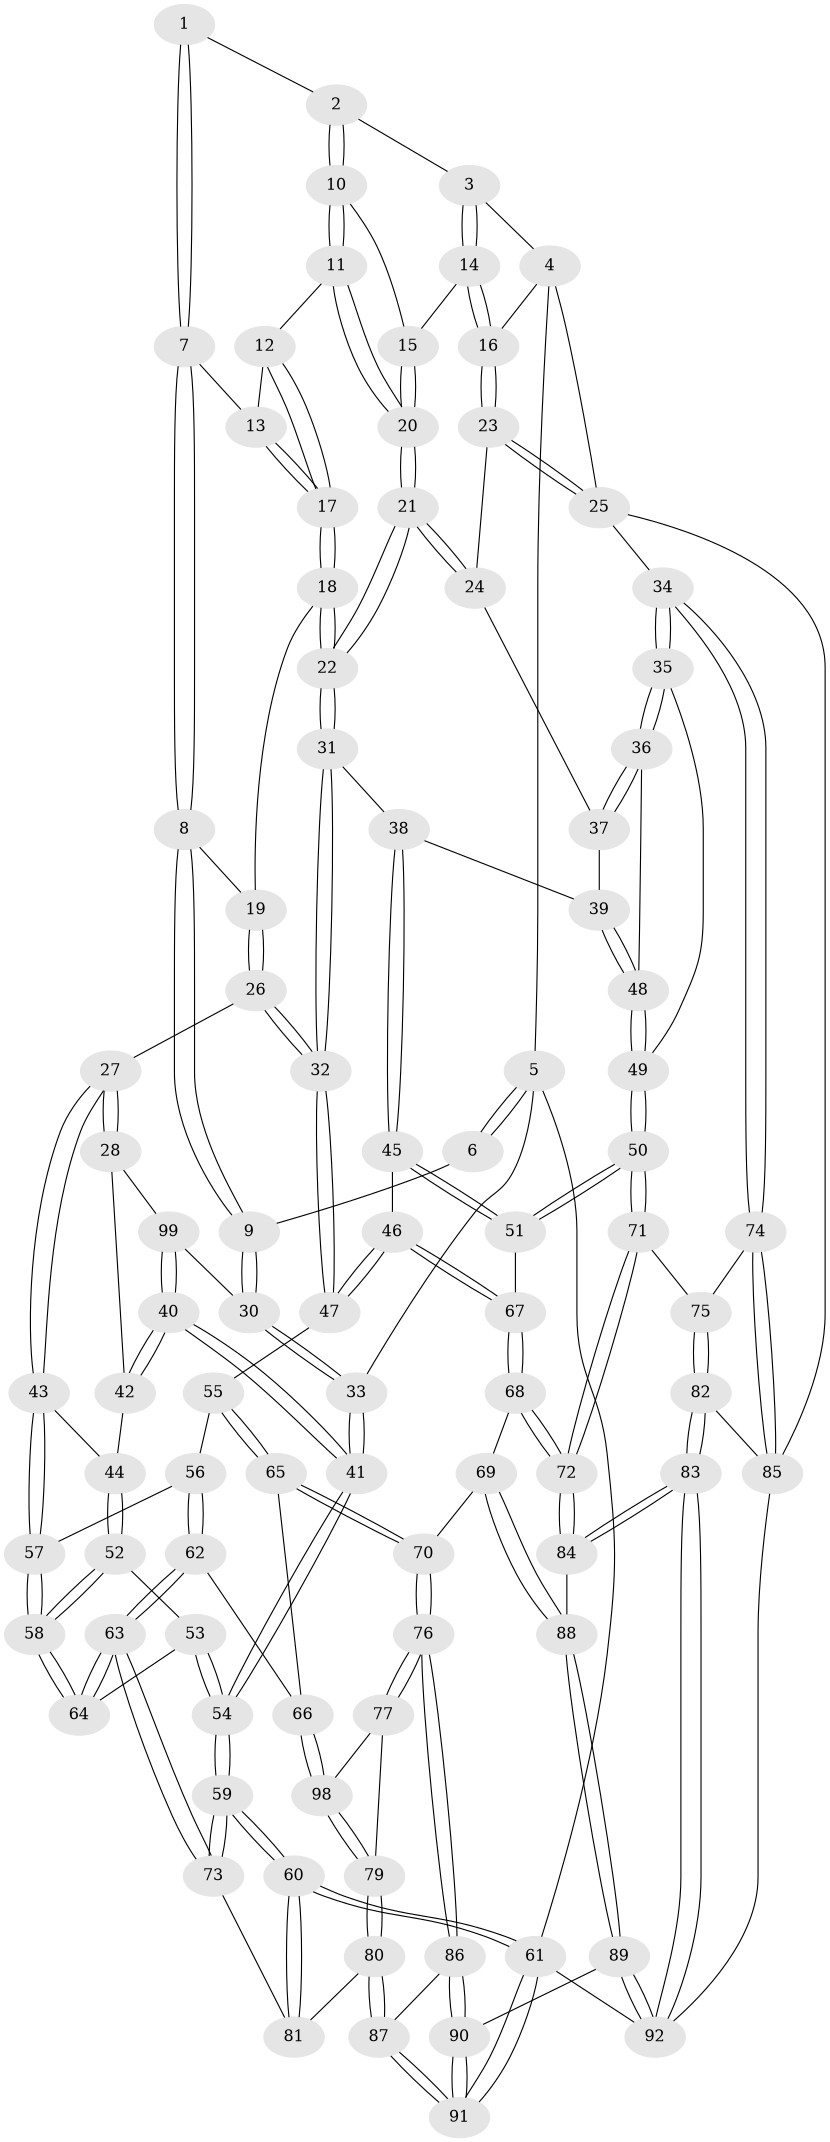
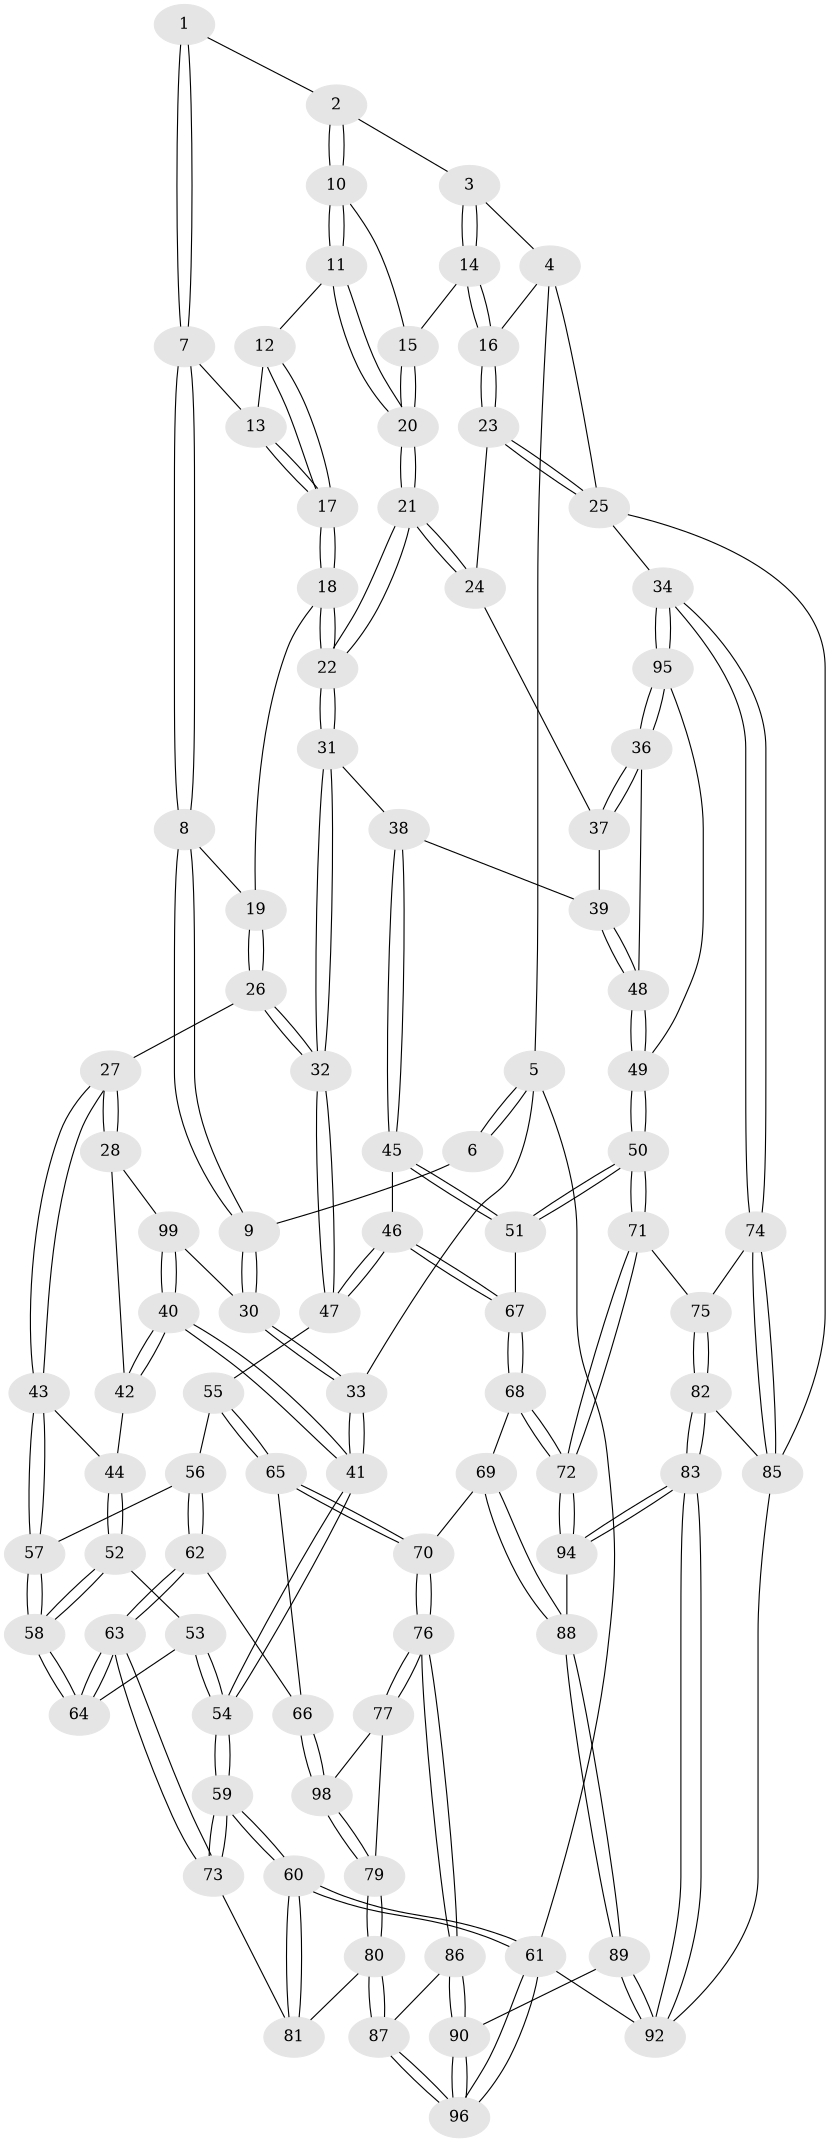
node "35": label "35" -> "95"
node "84": label "84" -> "94"
node "91": label "91" -> "96"
